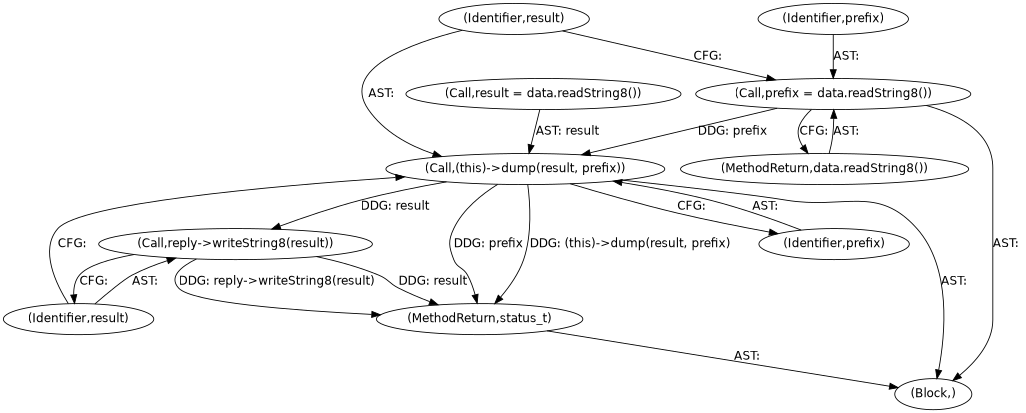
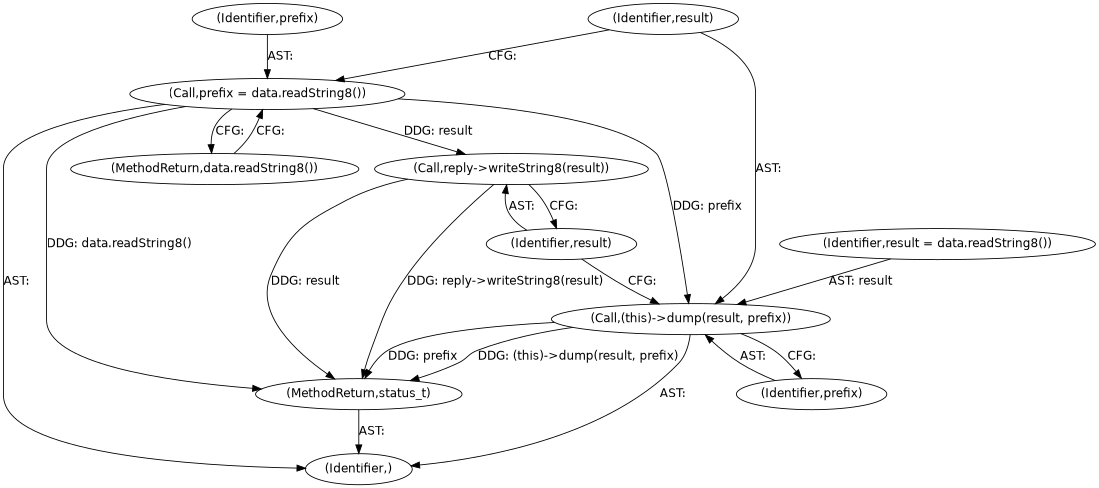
node "(Call,result = data.readString8())": label "(Call,result = data.readString8())" -> "(Identifier,result = data.readString8())"
edge "(MethodReturn,data.readString8())" -> "(Call,prefix = data.readString8())": label "AST: " -> "CFG: "
edge "(Call,(this)->dump(result, prefix))" -> "(Call,reply->writeString8(result))": now "(Call,prefix = data.readString8())" -> "(Call,reply->writeString8(result))"
edge "(Call,prefix = data.readString8())" -> "(MethodReturn,status_t)": added, label "DDG: data.readString8()"
node "(Block,)": label "(Block,)" -> "(Identifier,)"
